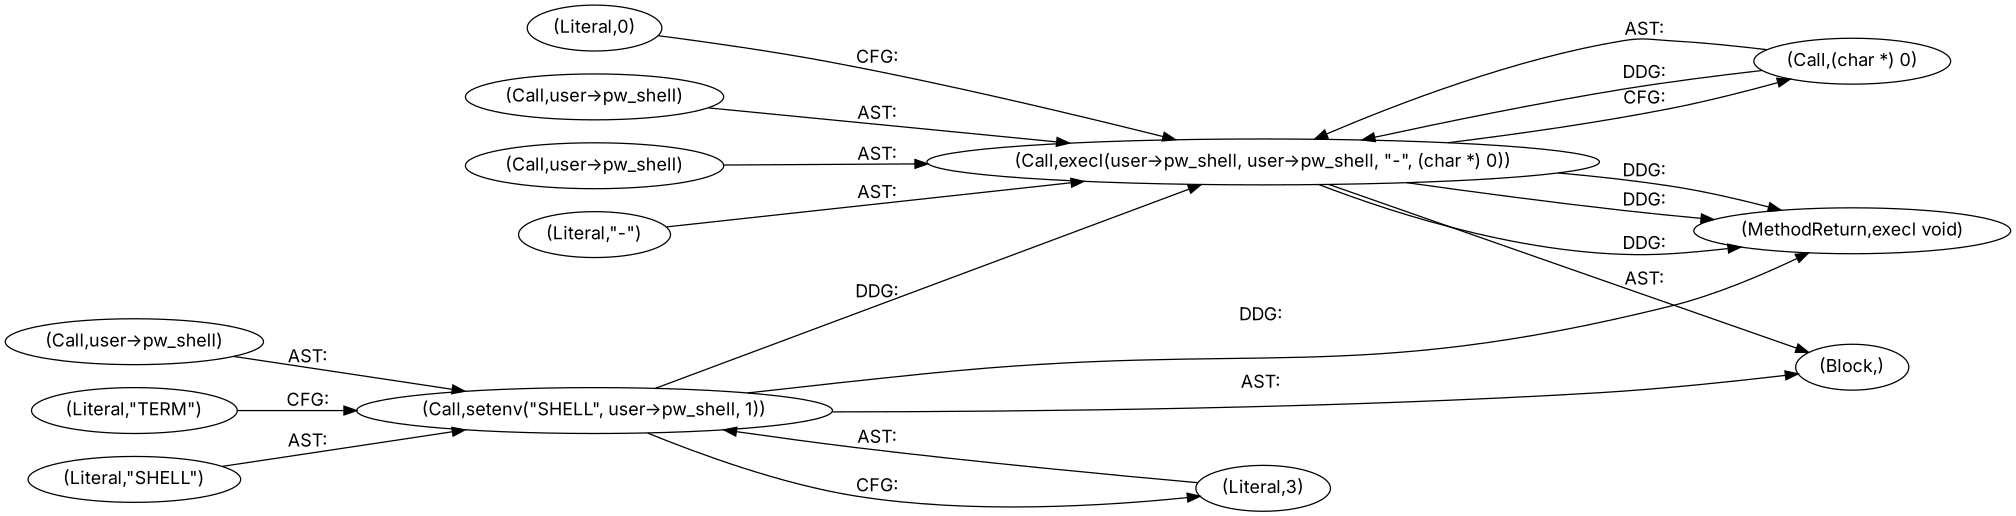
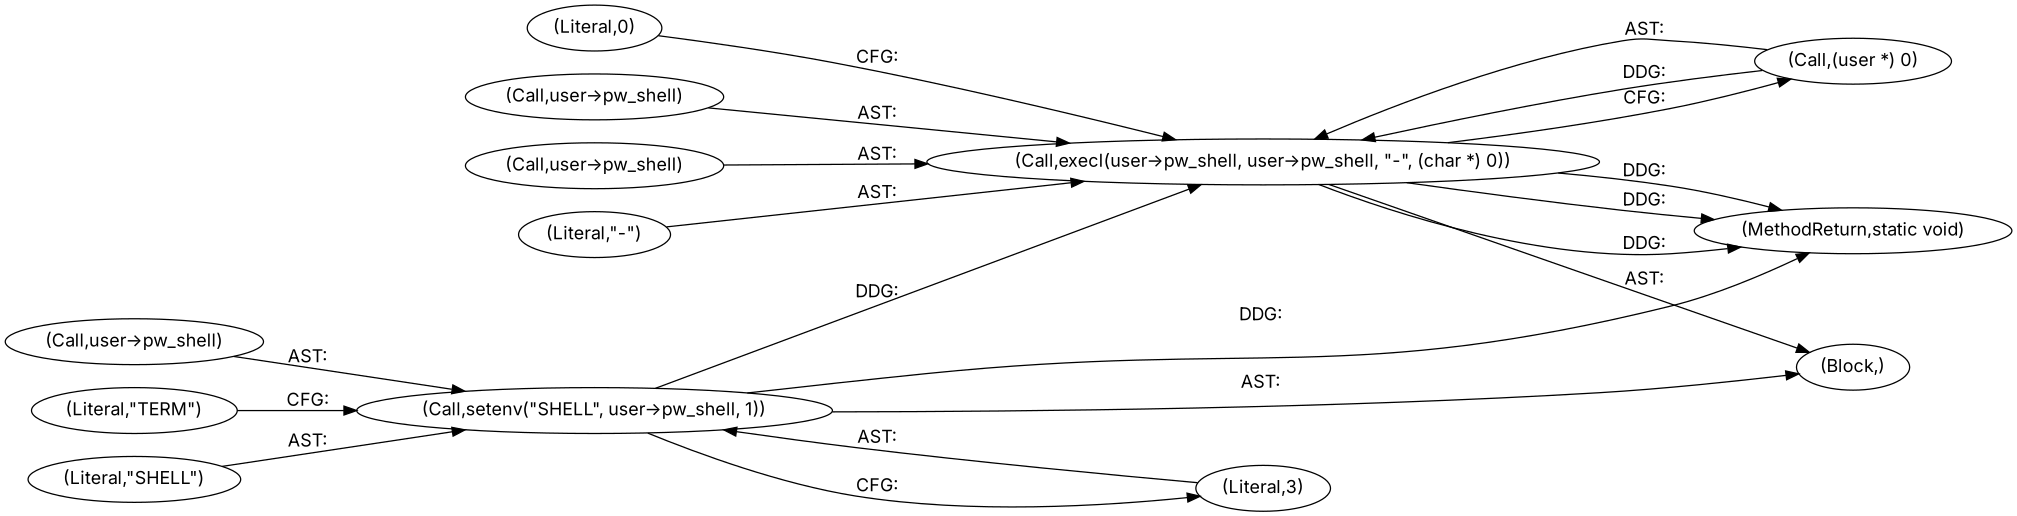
node "(Call,(char *) 0)": label "(Call,(char *) 0)" -> "(Call,(user *) 0)"
node "(MethodReturn,execl void)": label "(MethodReturn,execl void)" -> "(MethodReturn,static void)"
